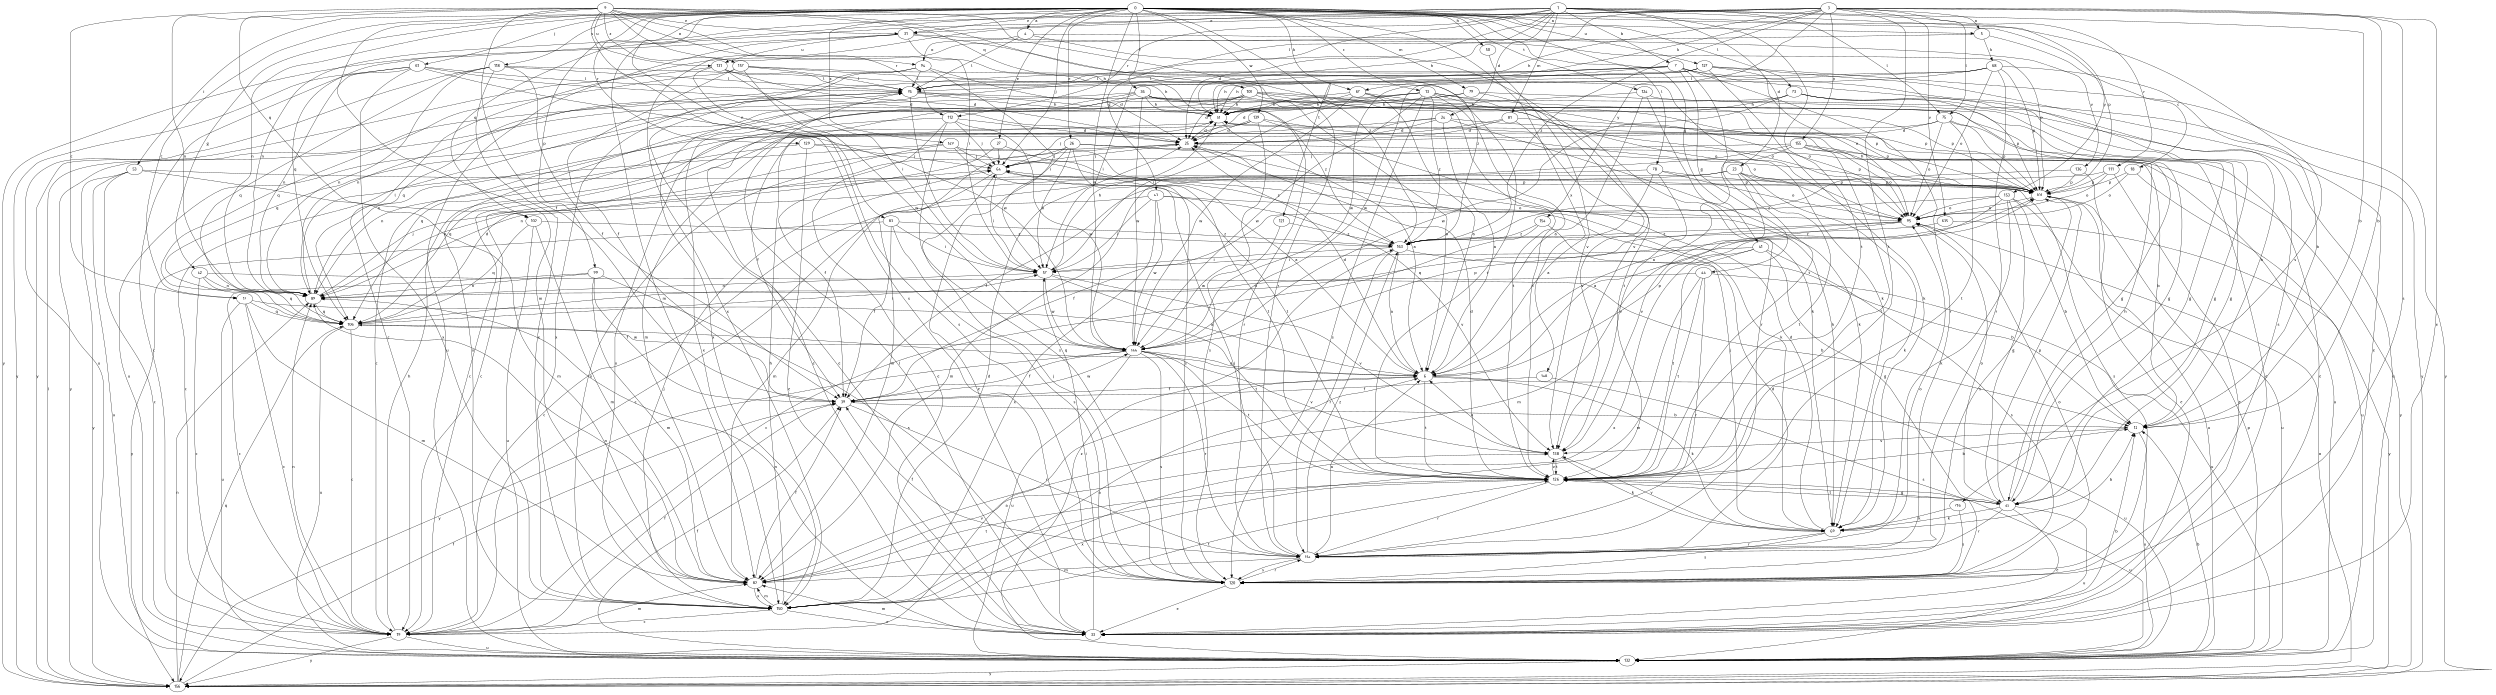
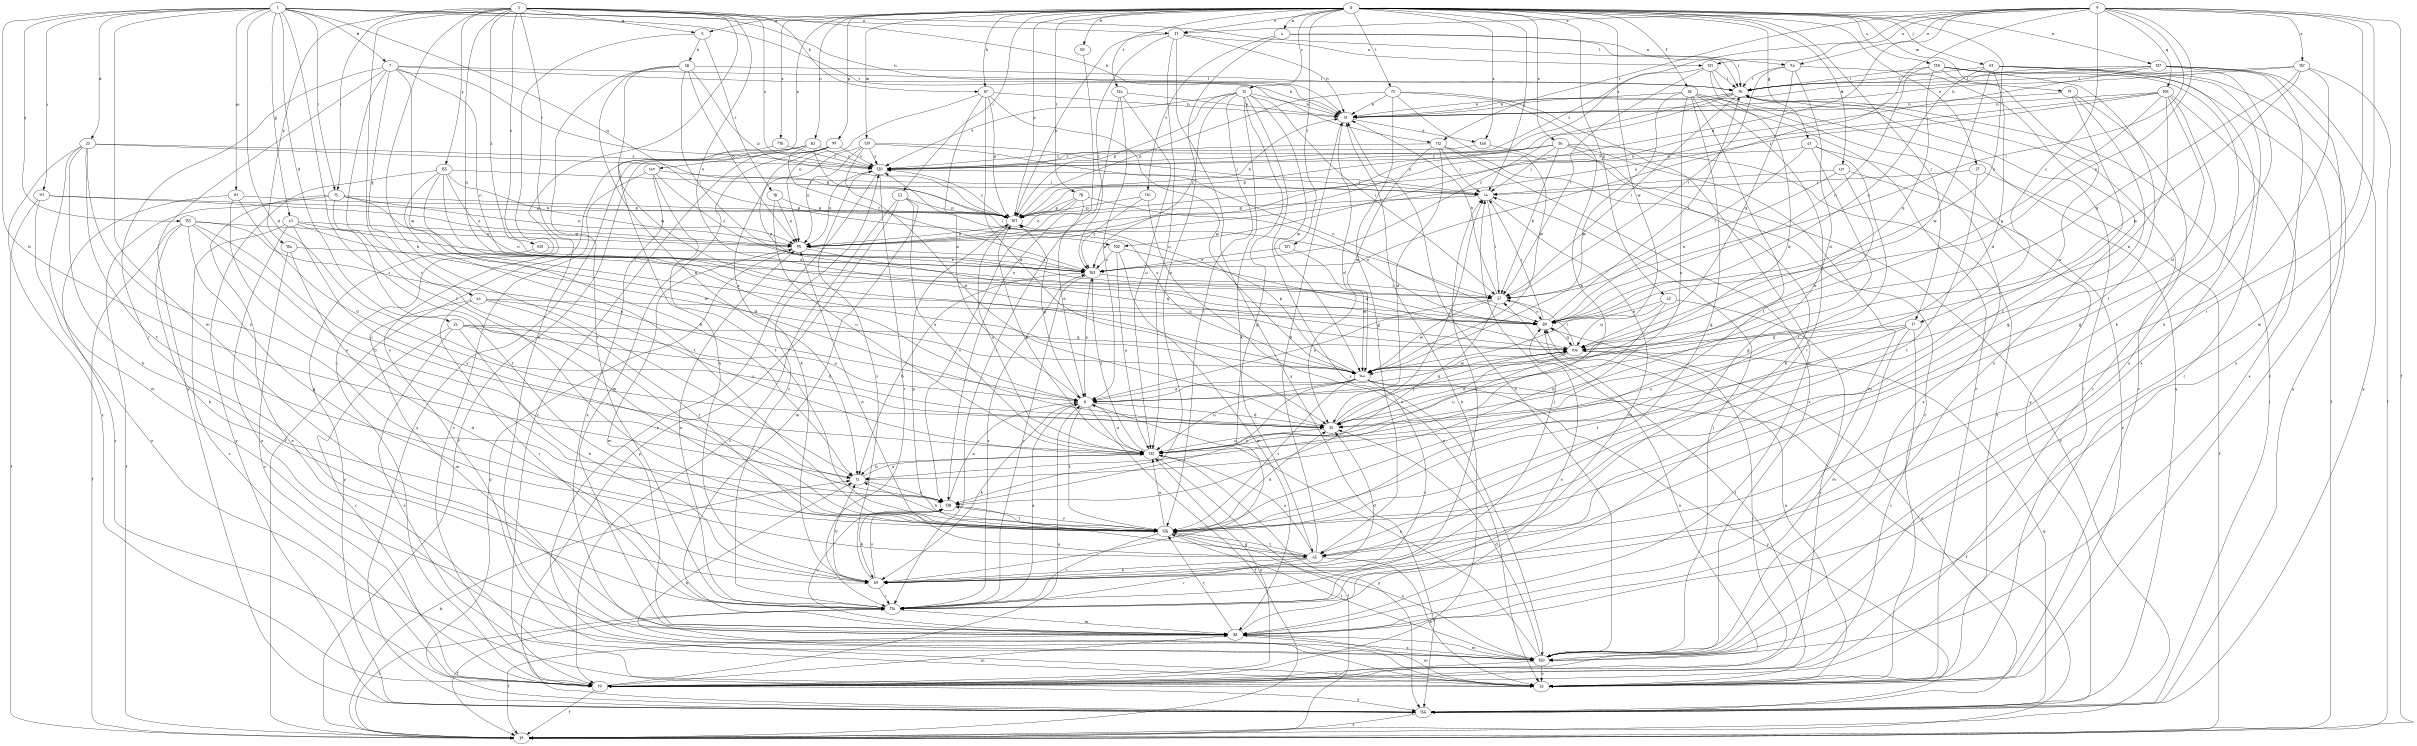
edge "51" -> "6": now "51" -> "148"
edge "25" -> "106": label "q" -> "j"
edge "129" -> "6": label "a" -> "h"
edge "39" -> "144": removed, label "w"
